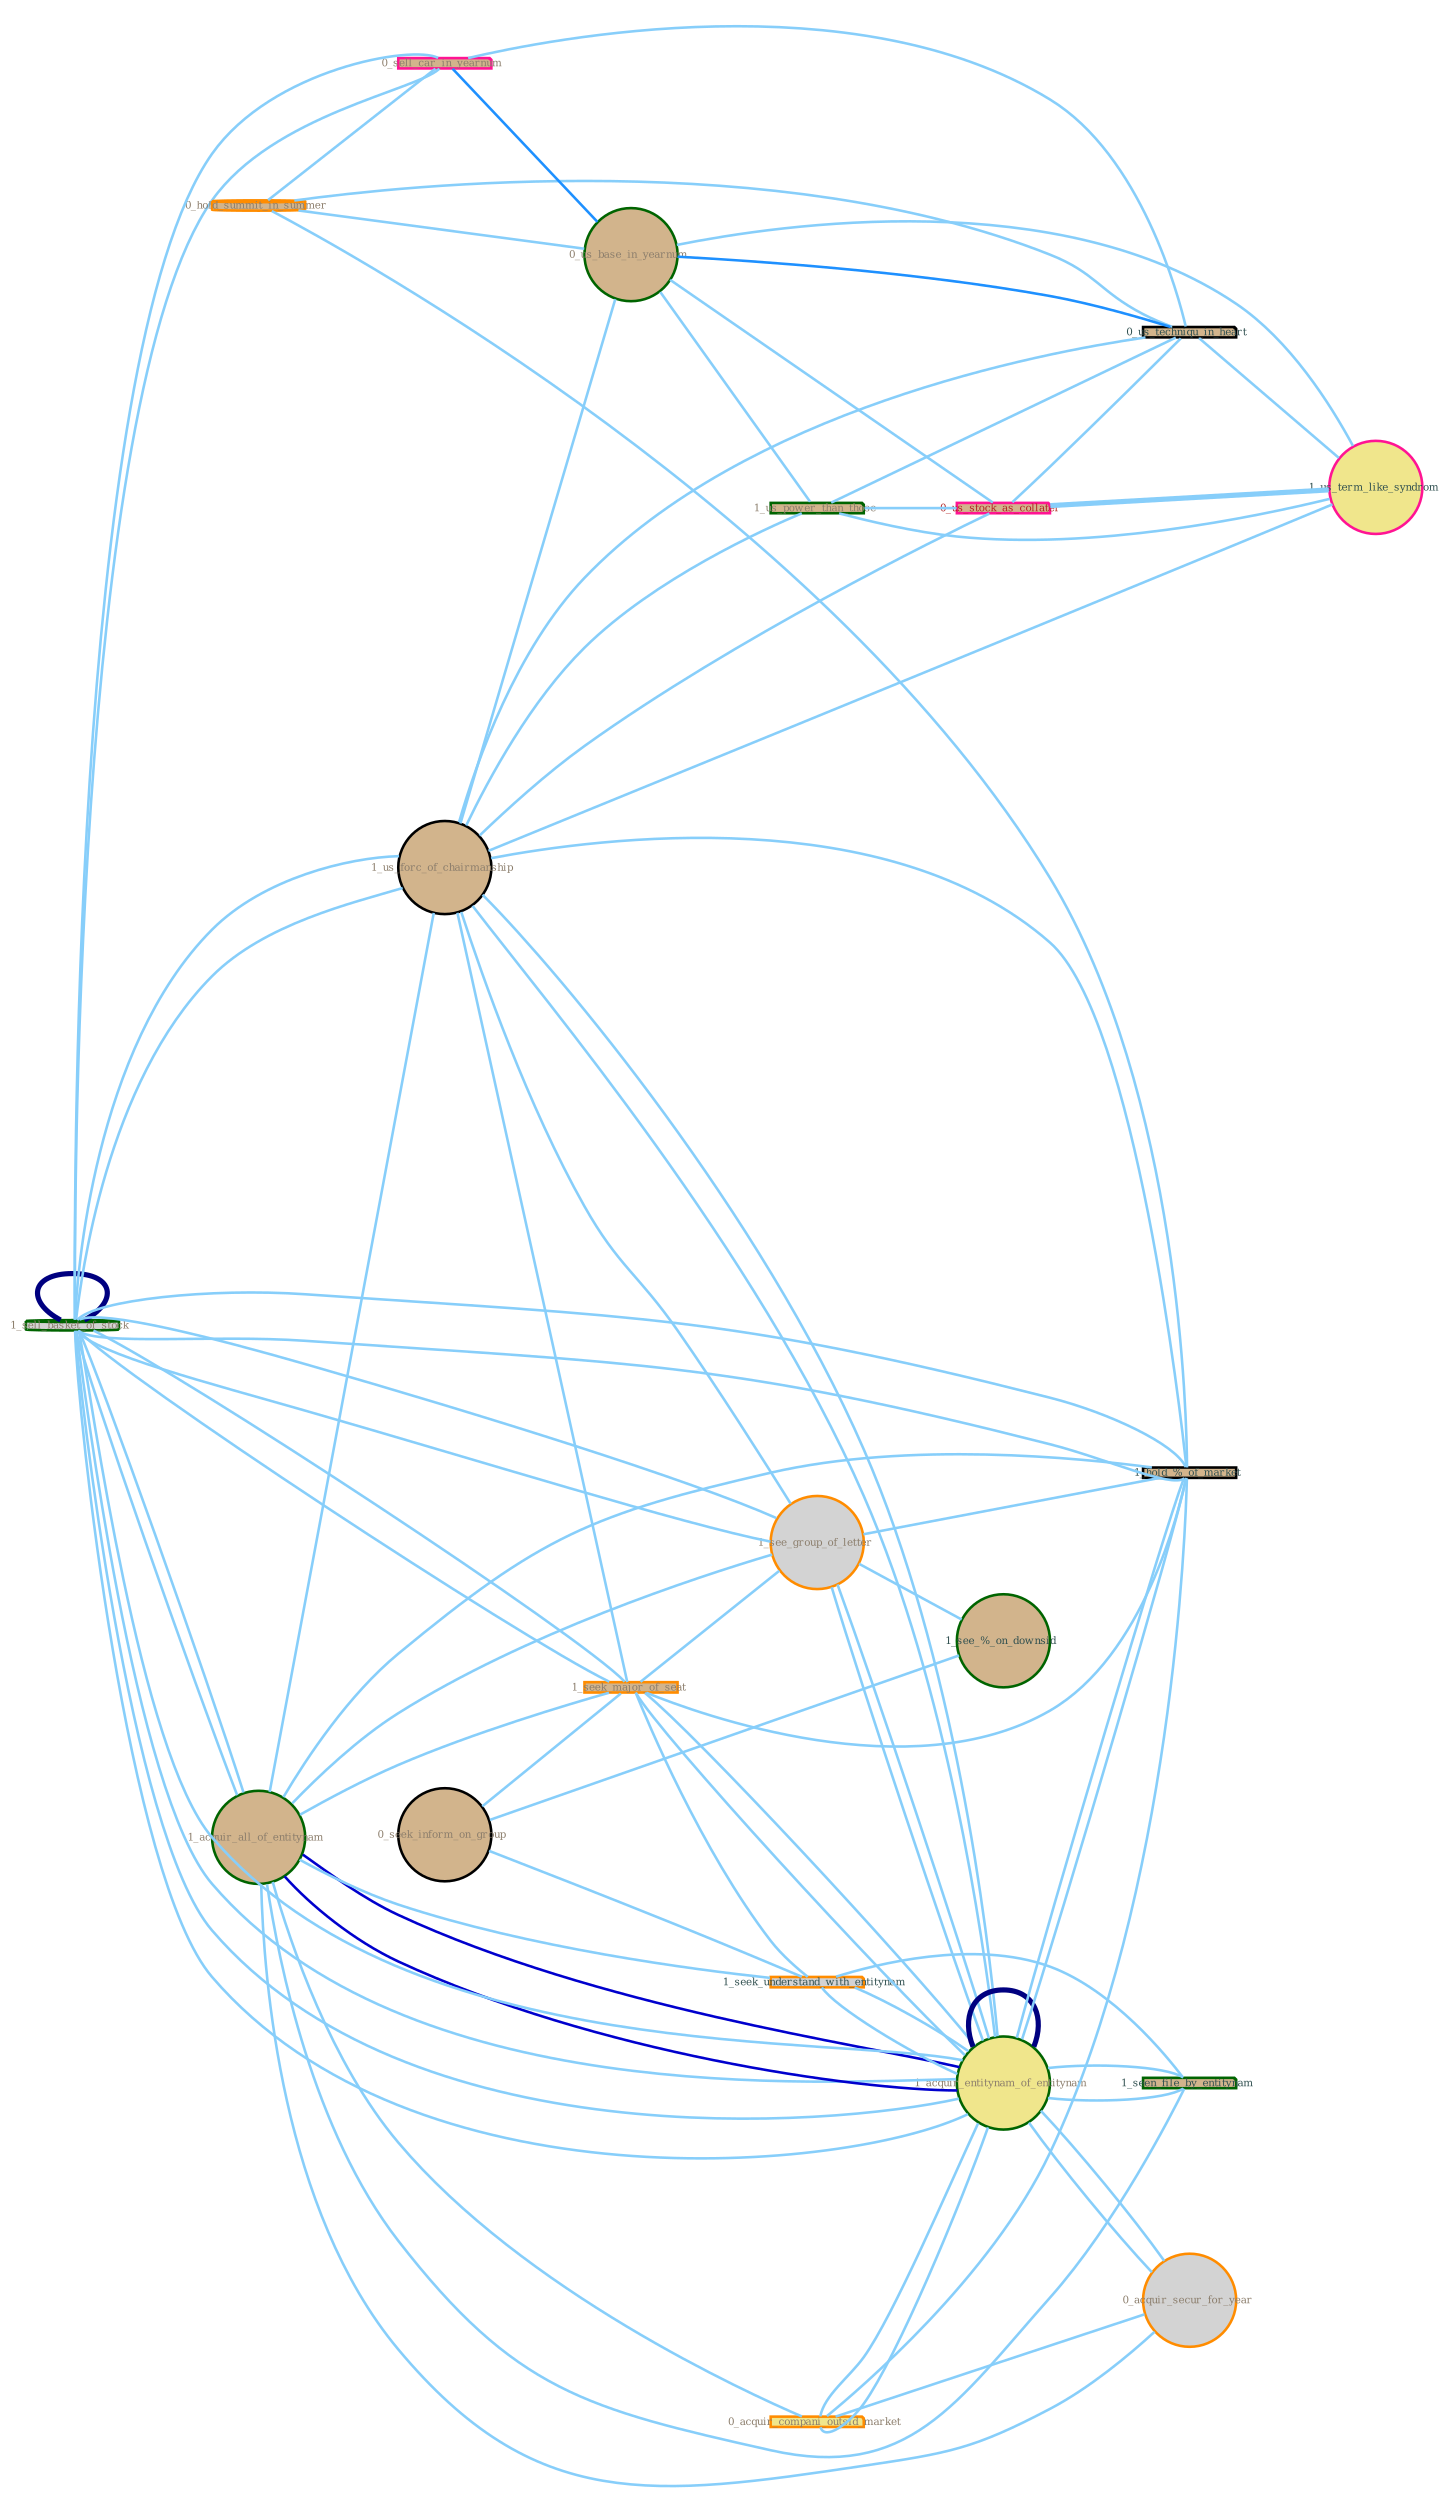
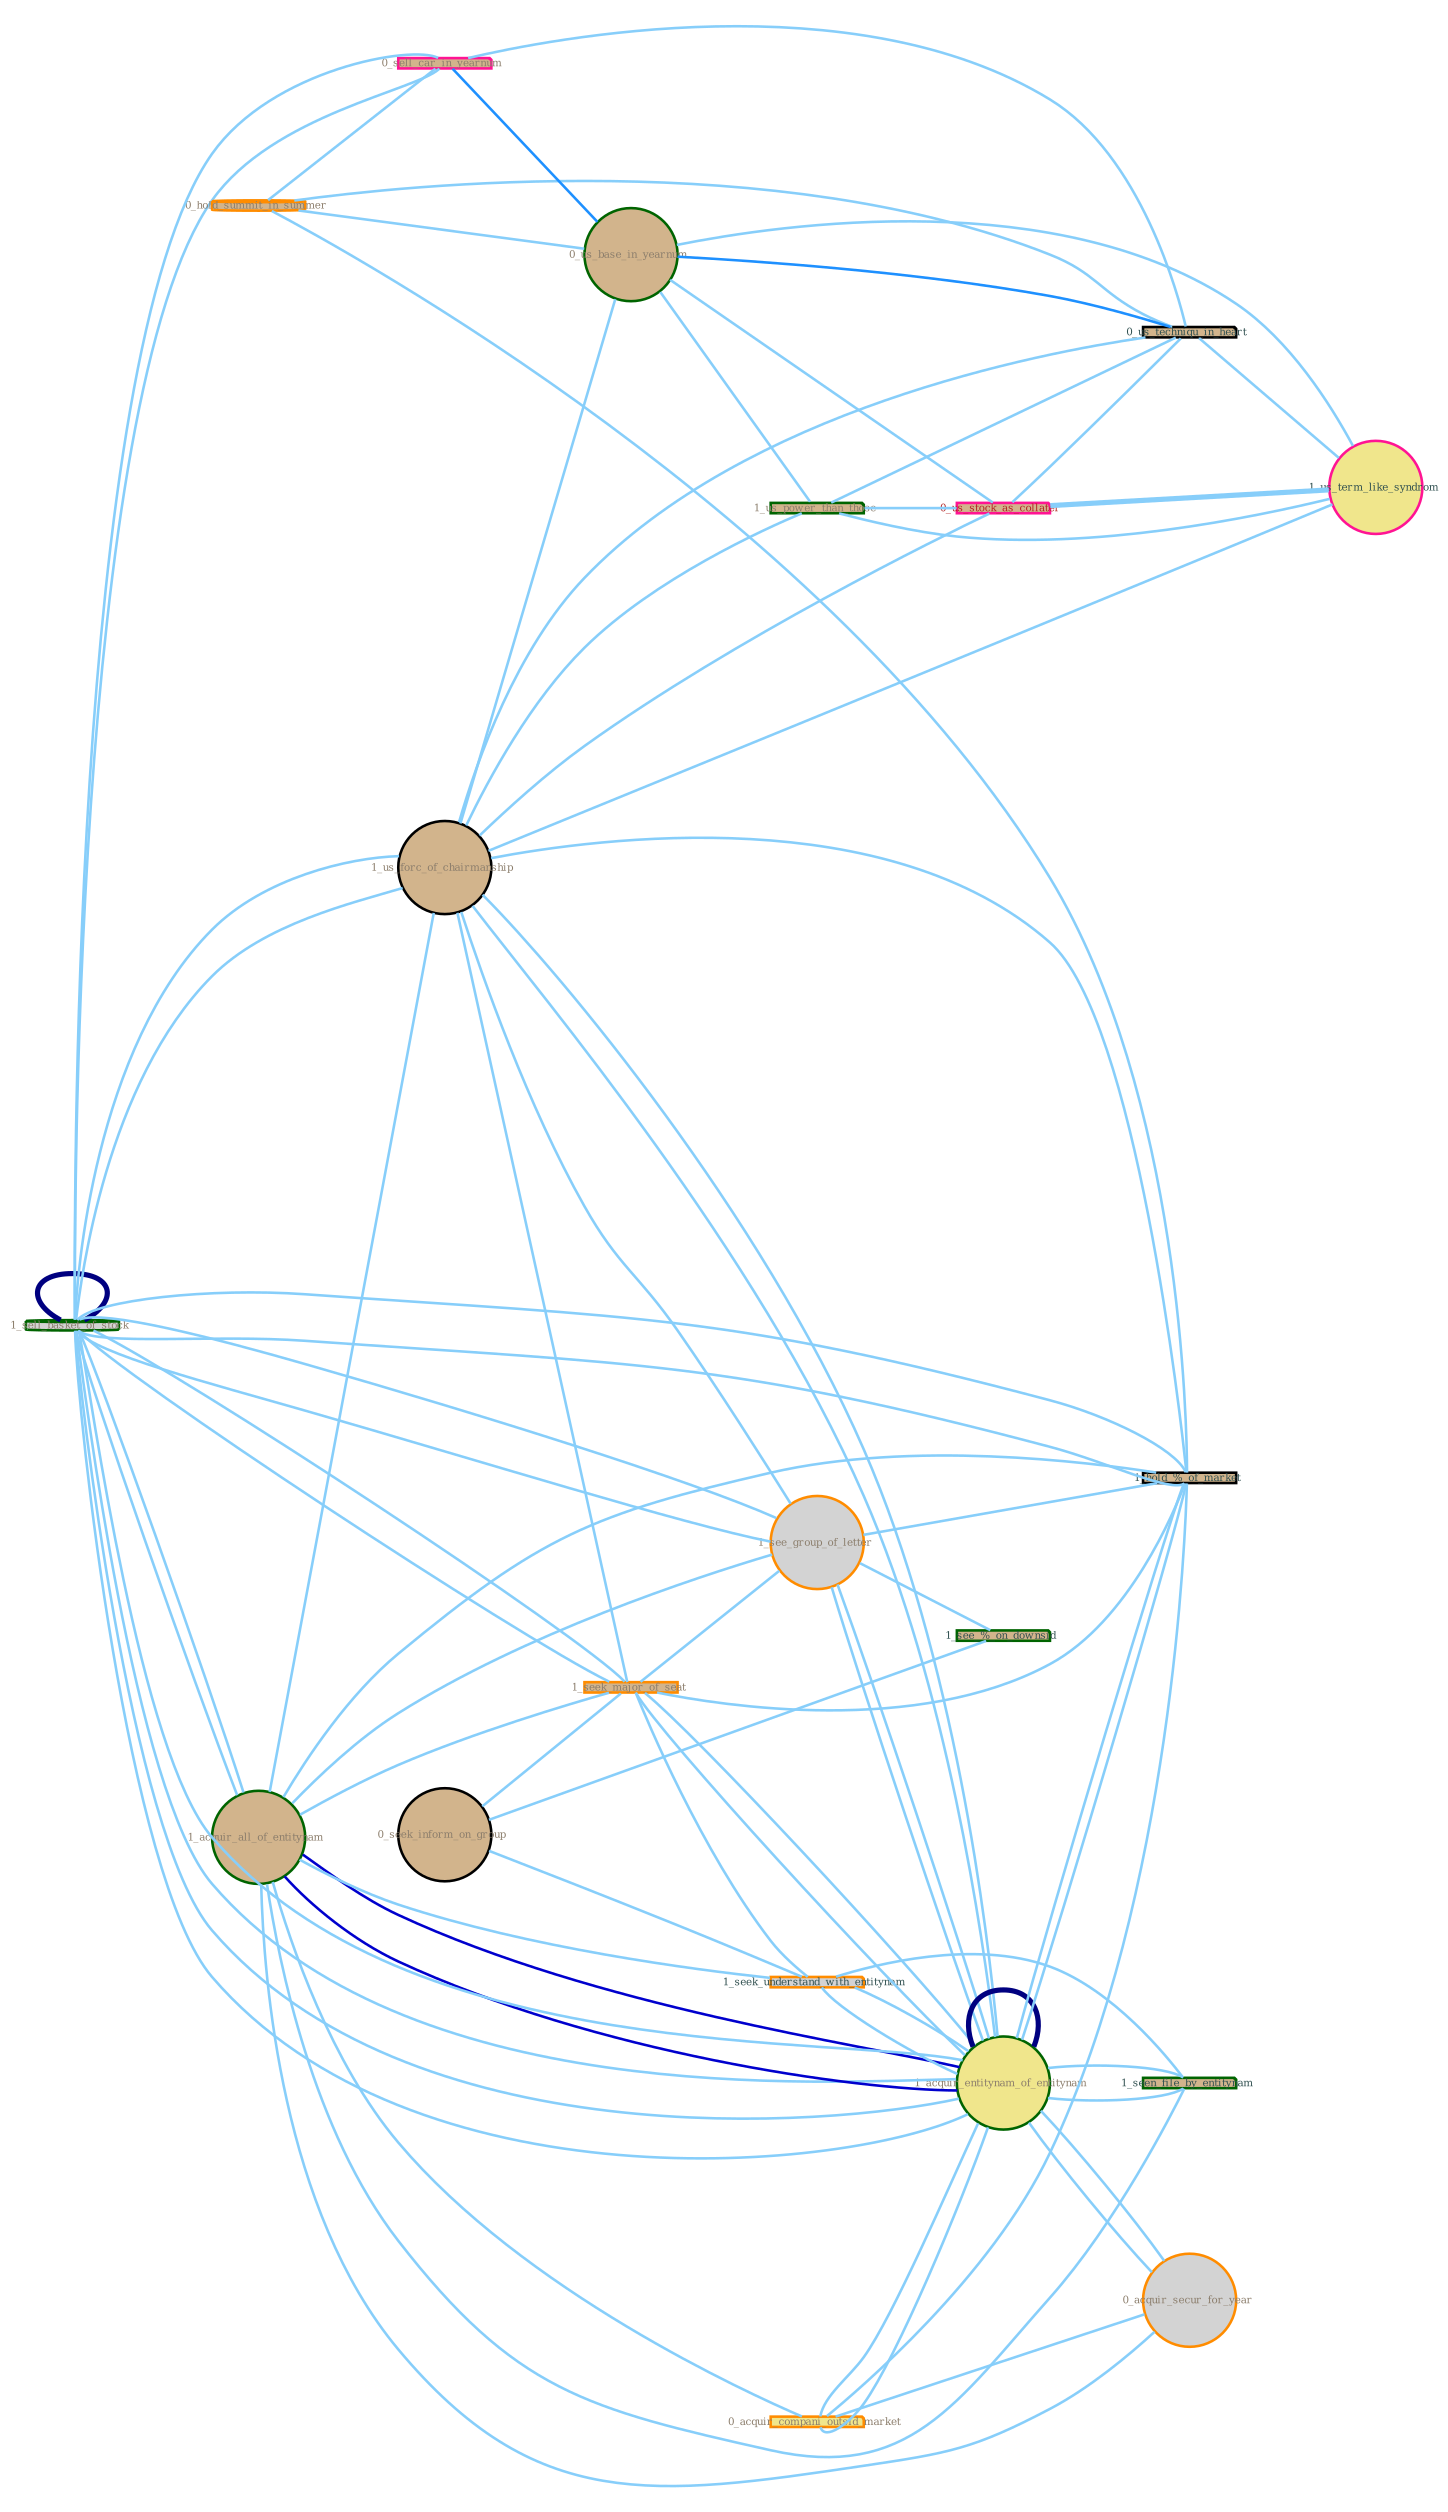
node "1_see_%_on_downsid": shape circle -> note
